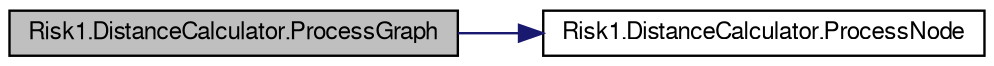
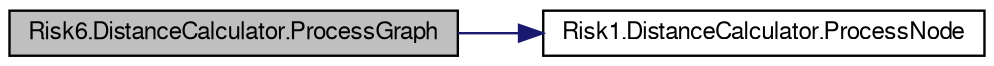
node "Risk1.DistanceCalculator.ProcessGraph": label "Risk1.DistanceCalculator.ProcessGraph" -> "Risk6.DistanceCalculator.ProcessGraph"
